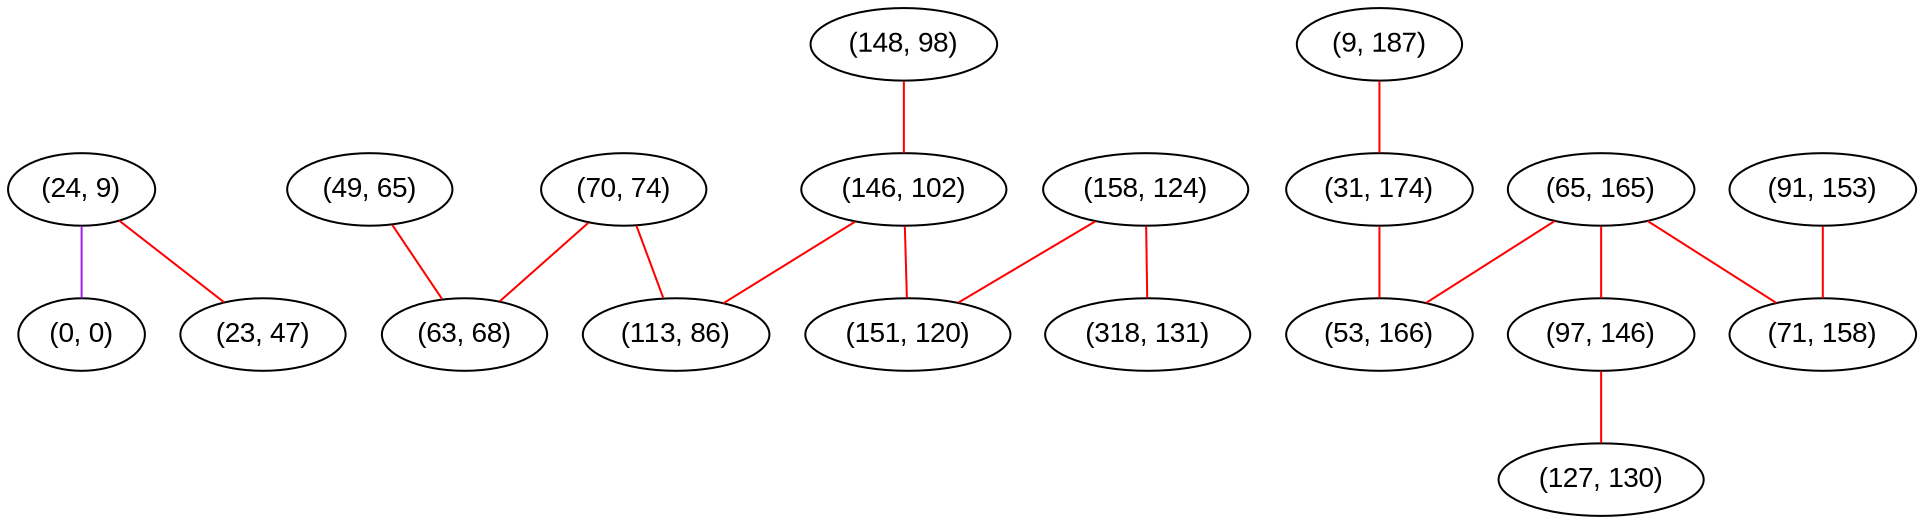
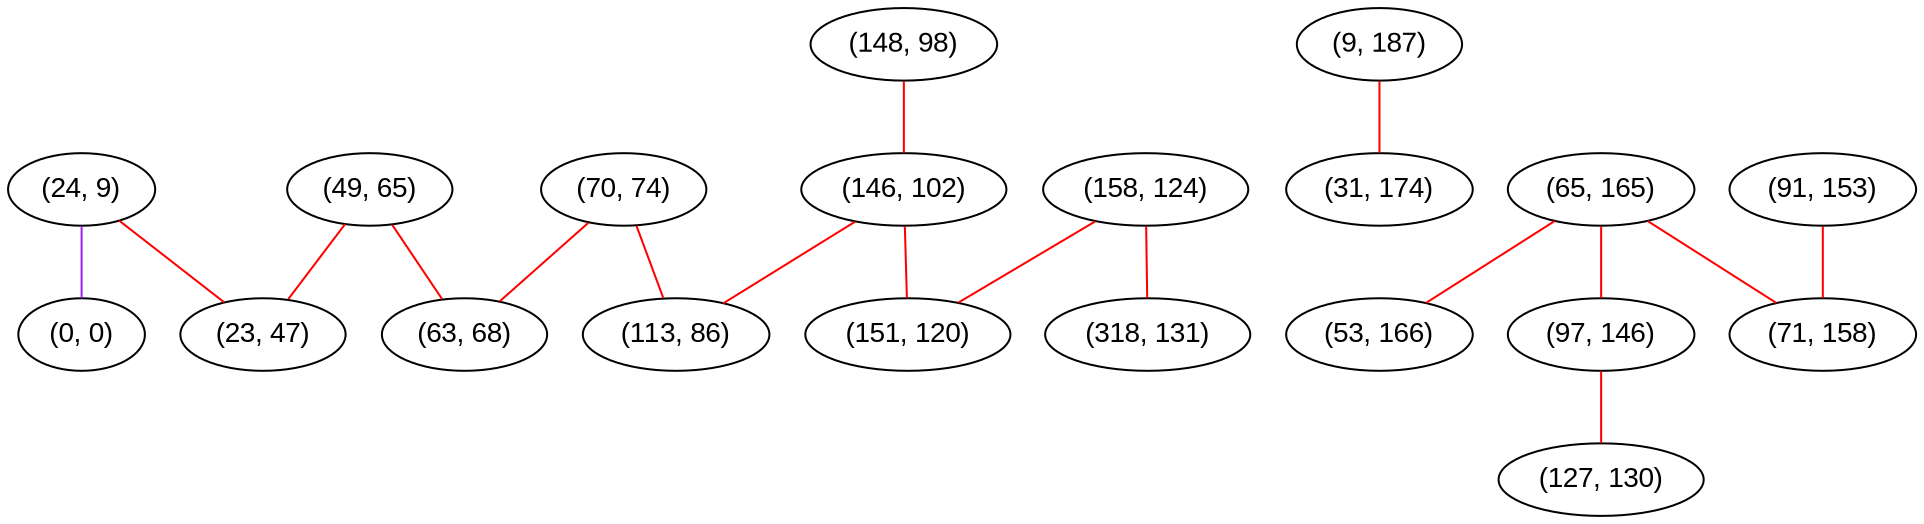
edge "(49, 65)" -- "(23, 47)": added
edge "(31, 174)" -- "(53, 166)": removed
